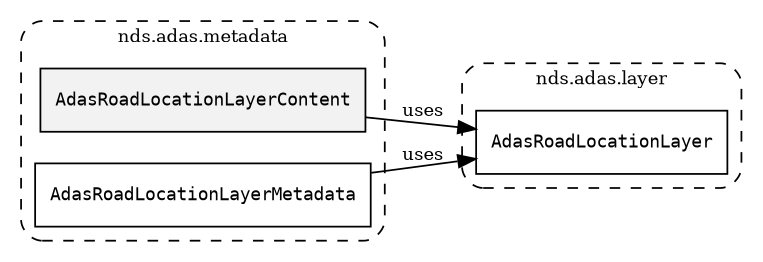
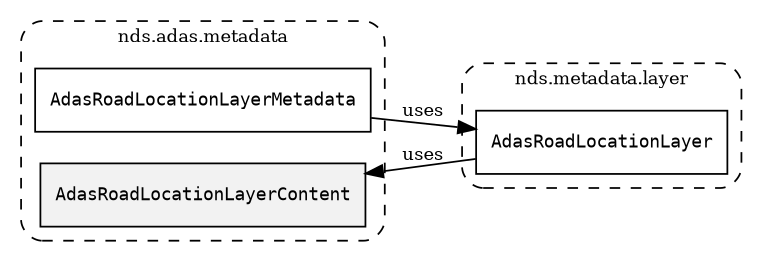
cluster "nds.adas.layer": label "nds.adas.layer" -> "nds.metadata.layer"
edge "AdasRoadLocationLayerContent" -> "AdasRoadLocationLayer": reversed
